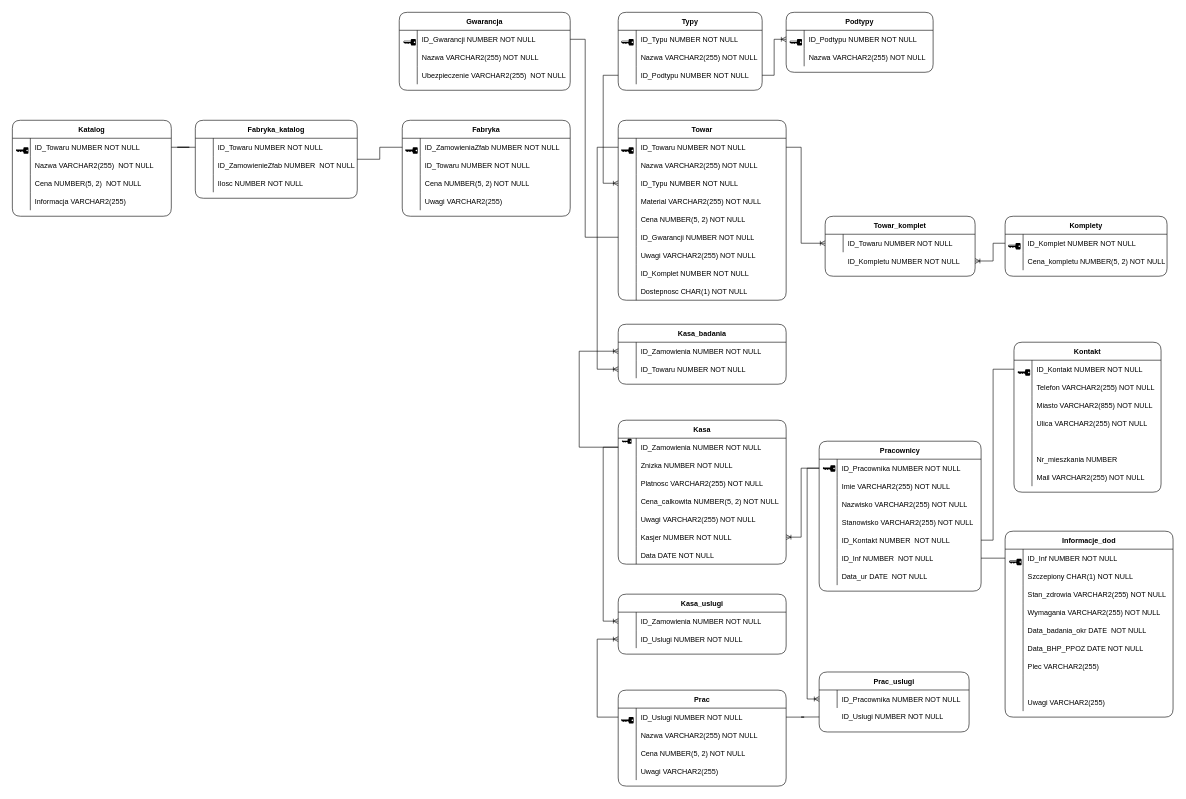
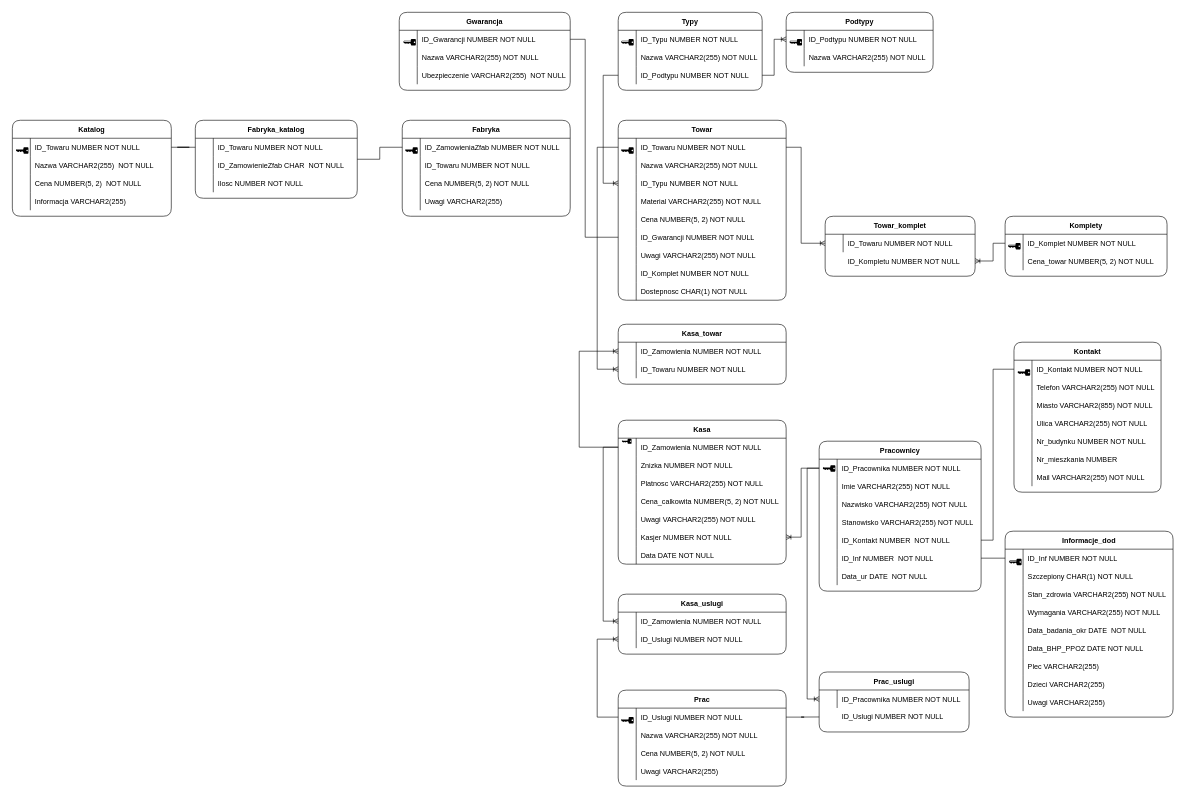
node "ID_ZamowienieZfab NUMBER NOT NULL": label "ID_ZamowienieZfab NUMBER NOT NULL" -> "ID_ZamowienieZfab CHAR NOT NULL"
node "Cena_kompletu NUMBER(5, 2) NOT NULL": label "Cena_kompletu NUMBER(5, 2) NOT NULL" -> "Cena_towar NUMBER(5, 2) NOT NULL"
node "Kasa_badania": label "Kasa_badania" -> "Kasa_towar"
node "Nr_budynku NUMBER NOT NULL": added
node "Dzieci VARCHAR2(255)": added
